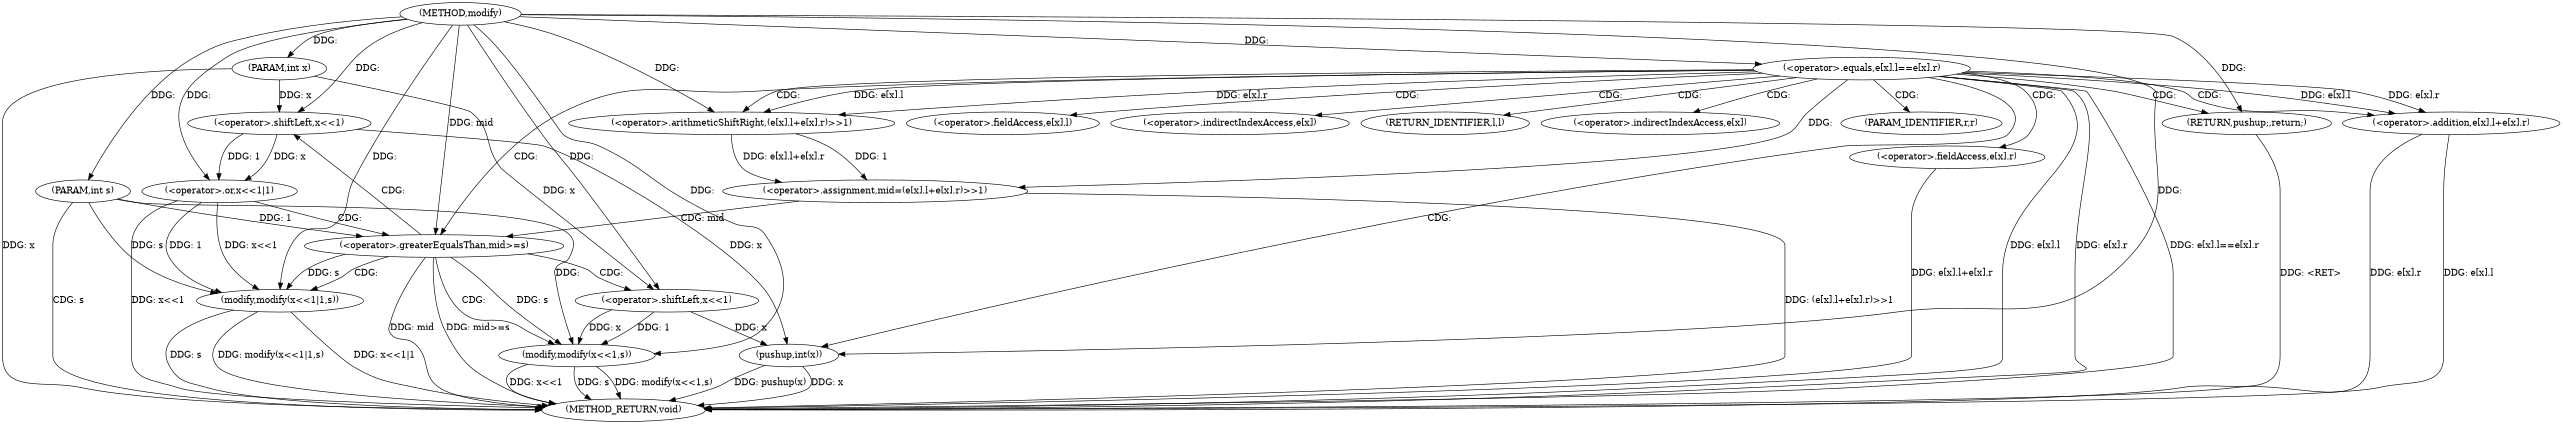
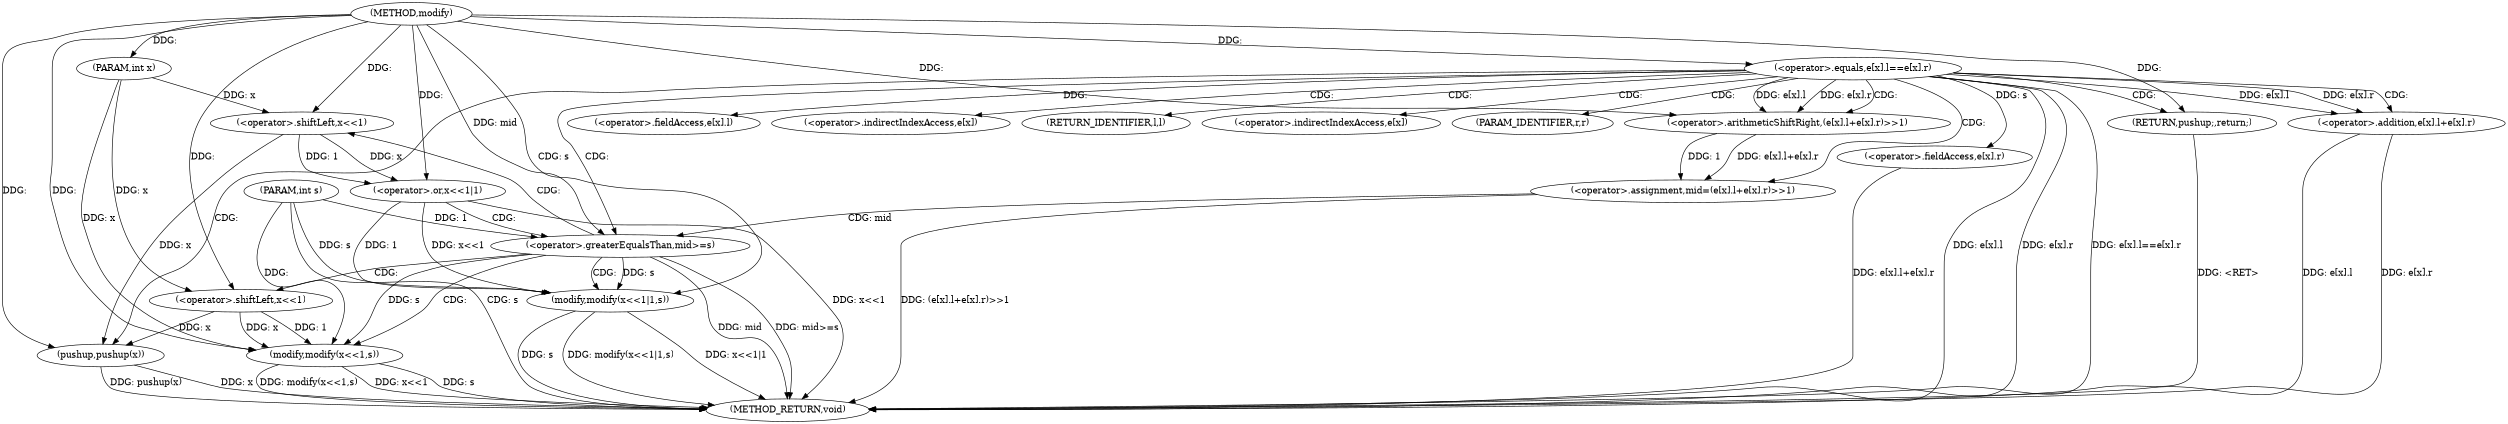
edge "(METHOD,modify)" -> "(PARAM,int s)": removed, label "DDG:"
edge "(<operator>.equals,e[x].l==e[x].r)" -> "(<operator>.fieldAccess,e[x].l)": label "CDG: " -> "DDG: "
edge "(<operator>.equals,e[x].l==e[x].r)" -> "(<operator>.fieldAccess,e[x].r)": label "CDG: " -> "DDG: s"
edge "(<operator>.equals,e[x].l==e[x].r)" -> "(<operator>.assignment,mid=(e[x].l+e[x].r)>>1)": label "DDG: " -> "CDG: "
edge "(METHOD,modify)" -> "(modify,modify(x<<1|1,s))": label "DDG: " -> "CDG: s"
node "(pushup,int(x))": label "(pushup,int(x))" -> "(pushup,pushup(x))"
edge "(PARAM,int x)" -> "(METHOD_RETURN,void)": now "(PARAM,int x)" -> "(modify,modify(x<<1,s))"
